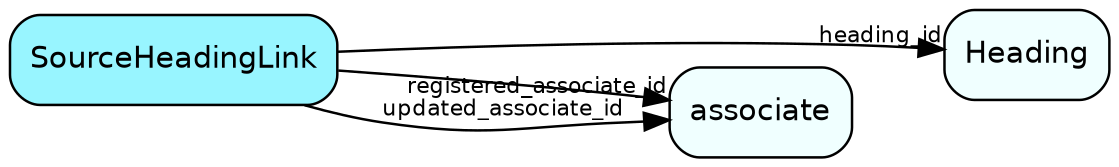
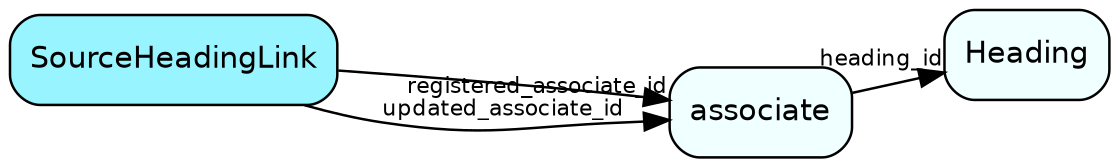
edge "SourceHeadingLink" -> "Heading": now "associate" -> "Heading"
